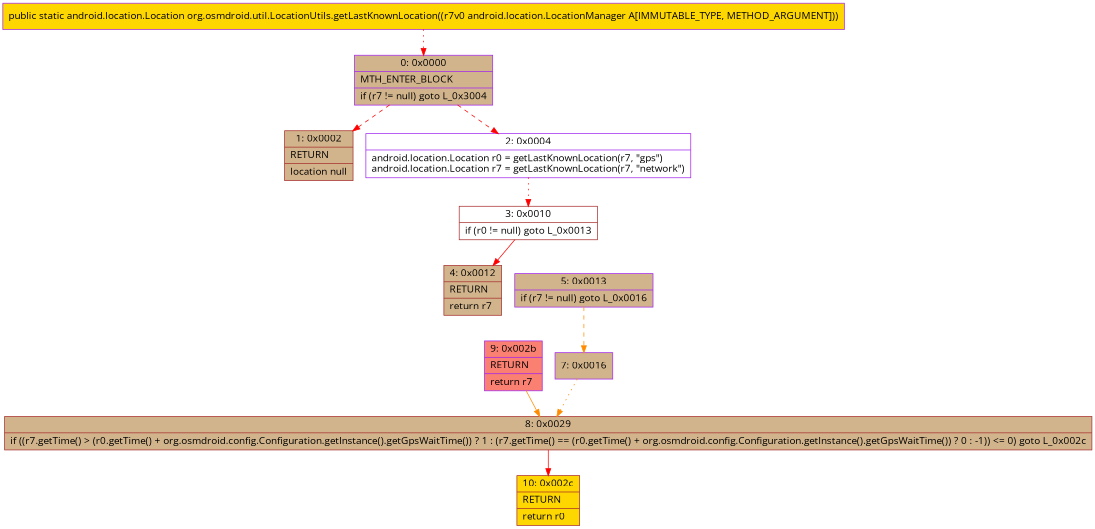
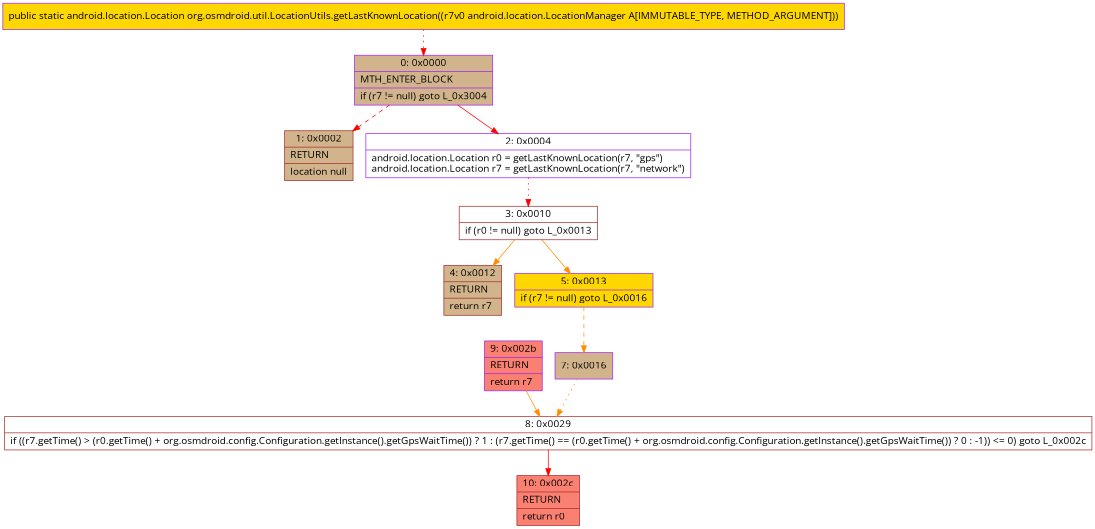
edge "0: 0x0000" -> "2: 0x0004": style dashed -> solid
edge "3: 0x0010" -> "4: 0x0012": color red -> darkorange
edge "3: 0x0010" -> "5: 0x0013": added
node "5: 0x0013": fillcolor tan -> gold
node "8: 0x0029": fillcolor tan -> white
node "10: 0x002c": fillcolor gold -> salmon
